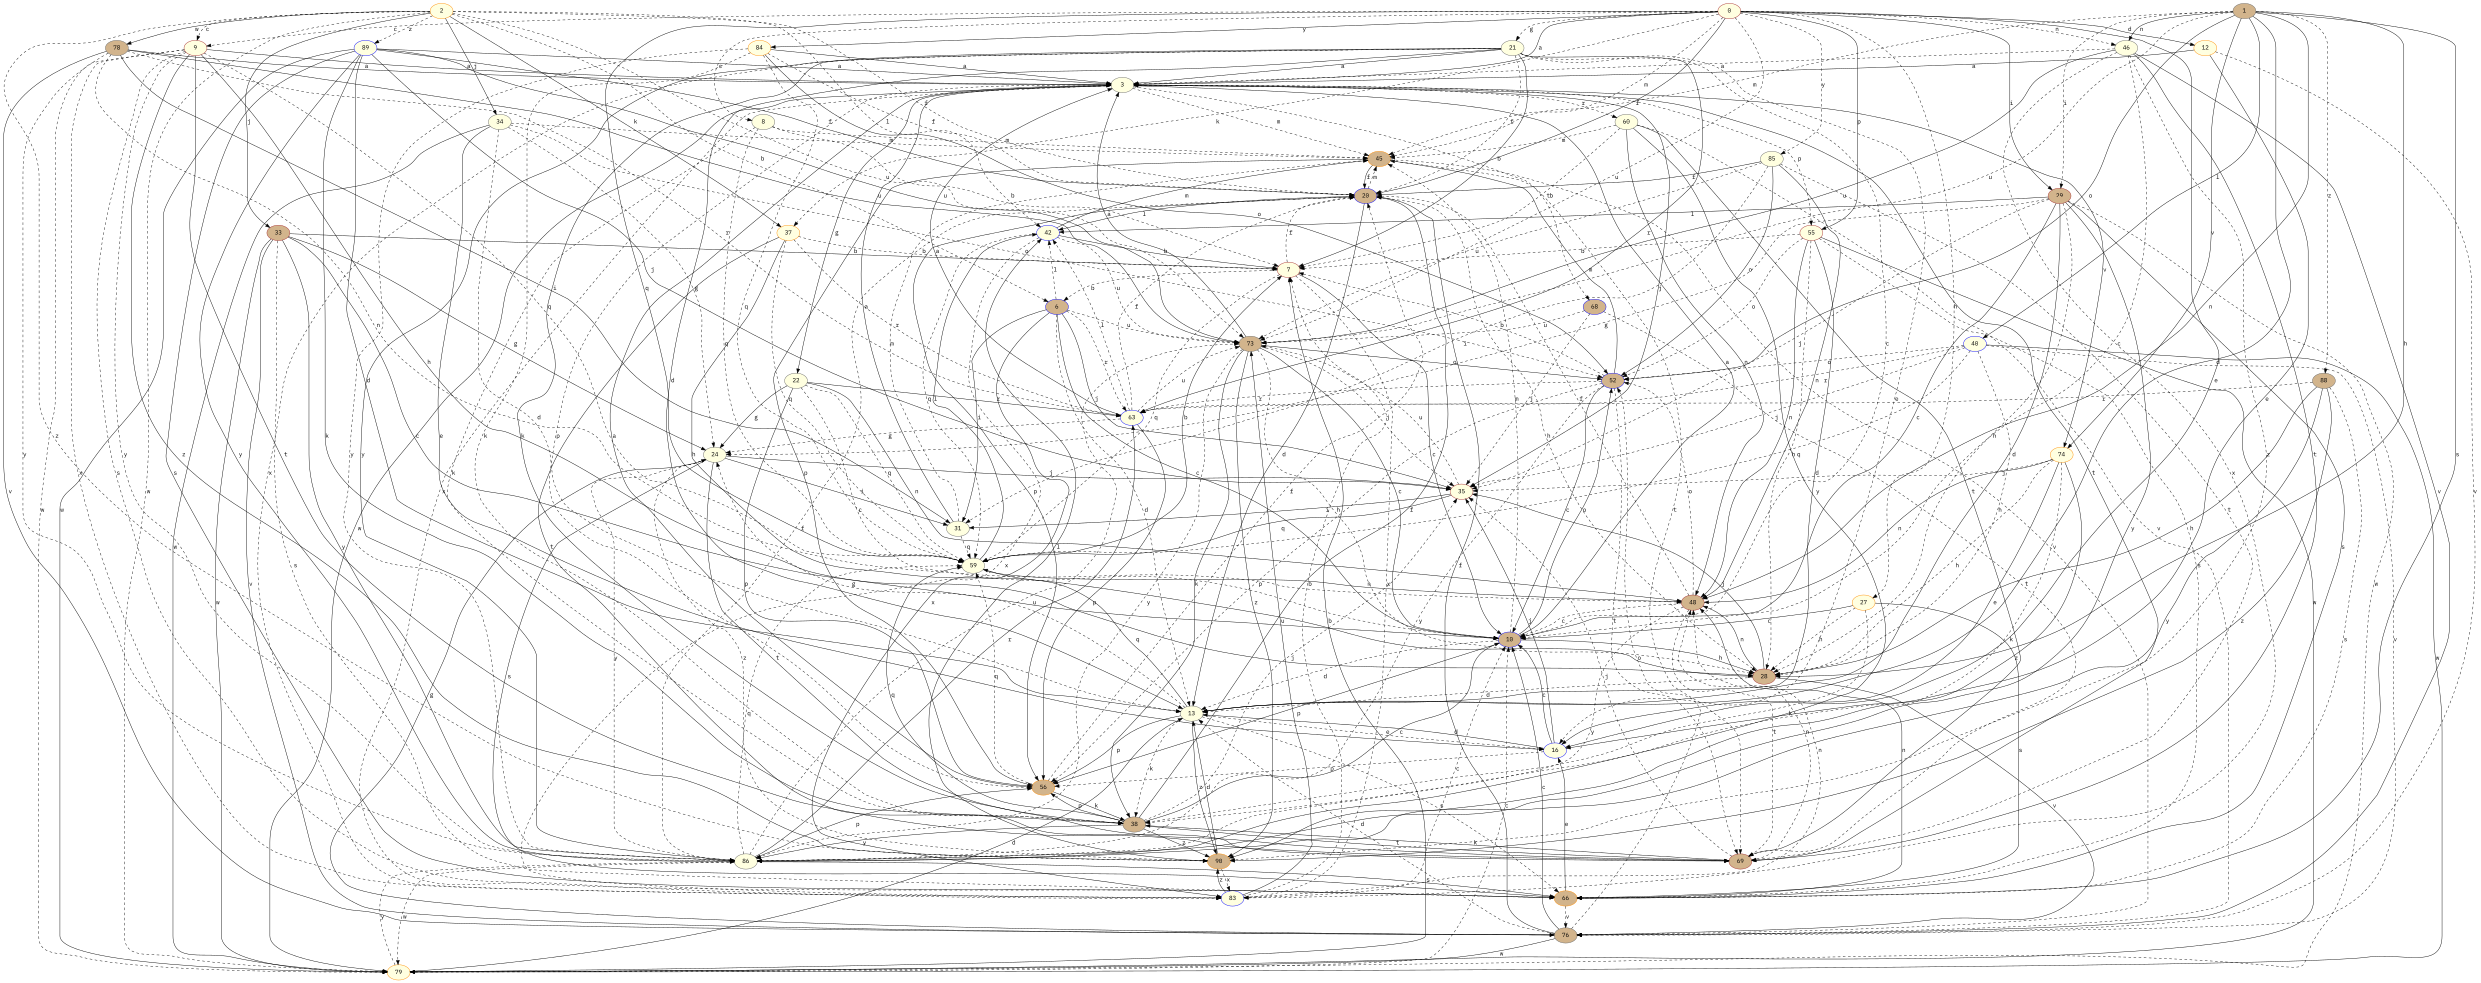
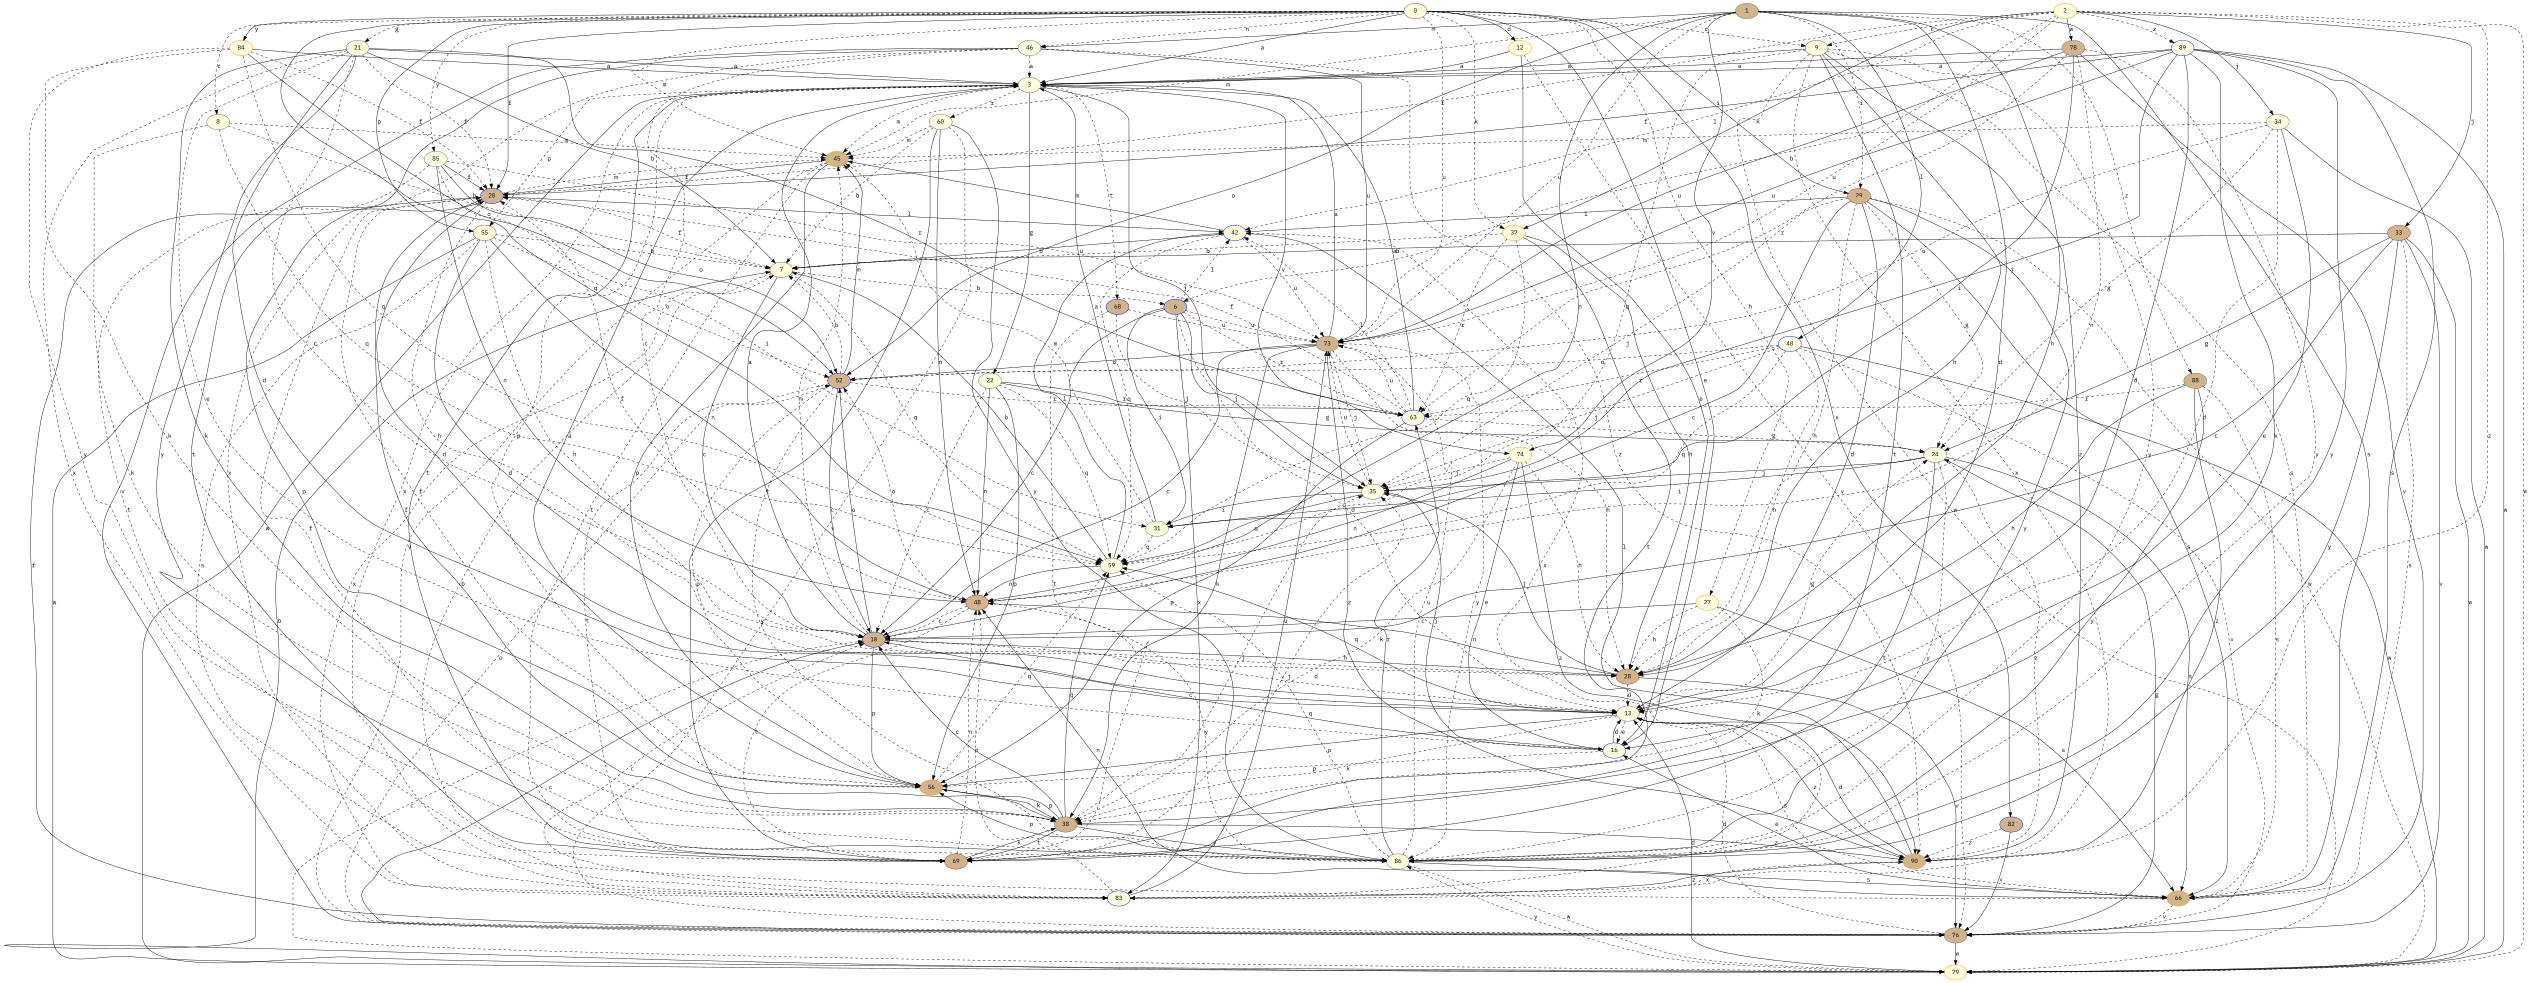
node "82": added
